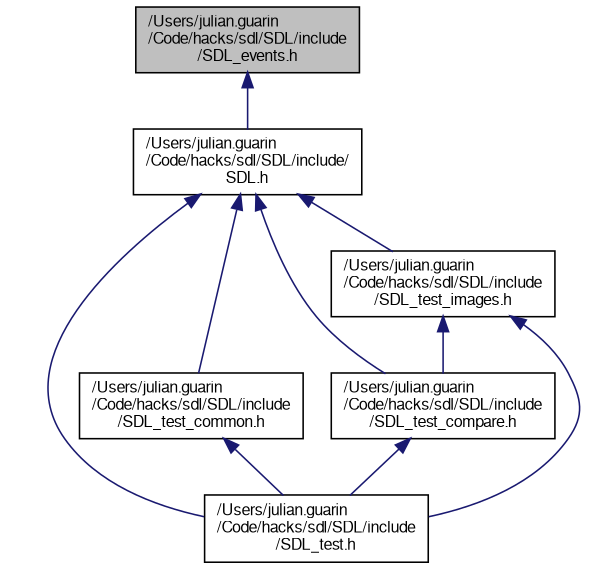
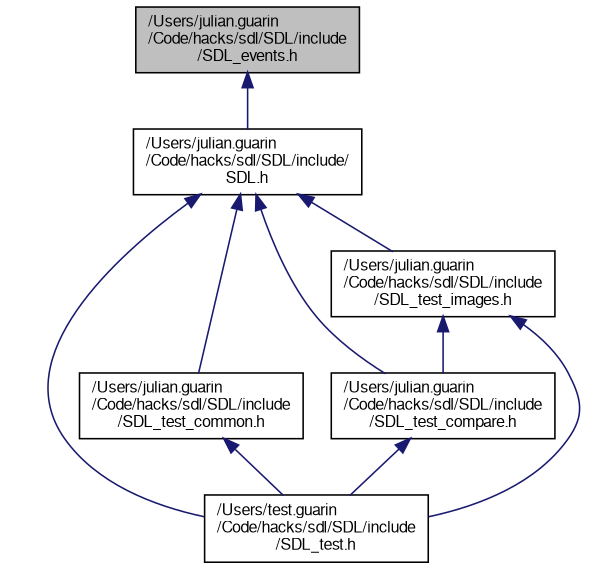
node "/Users/julian.guarin /Code/hacks/sdl/SDL/include /SDL_test.h": label "/Users/julian.guarin /Code/hacks/sdl/SDL/include /SDL_test.h" -> "/Users/test.guarin /Code/hacks/sdl/SDL/include /SDL_test.h"
